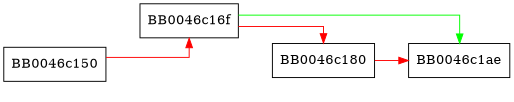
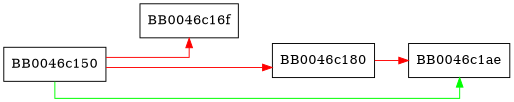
edge "BB0046c16f" -> "BB0046c1ae": now "BB0046c150" -> "BB0046c1ae"
edge "BB0046c16f" -> "BB0046c180": now "BB0046c150" -> "BB0046c180"
